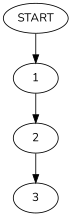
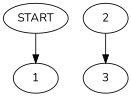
edge "1" -> "2": removed
